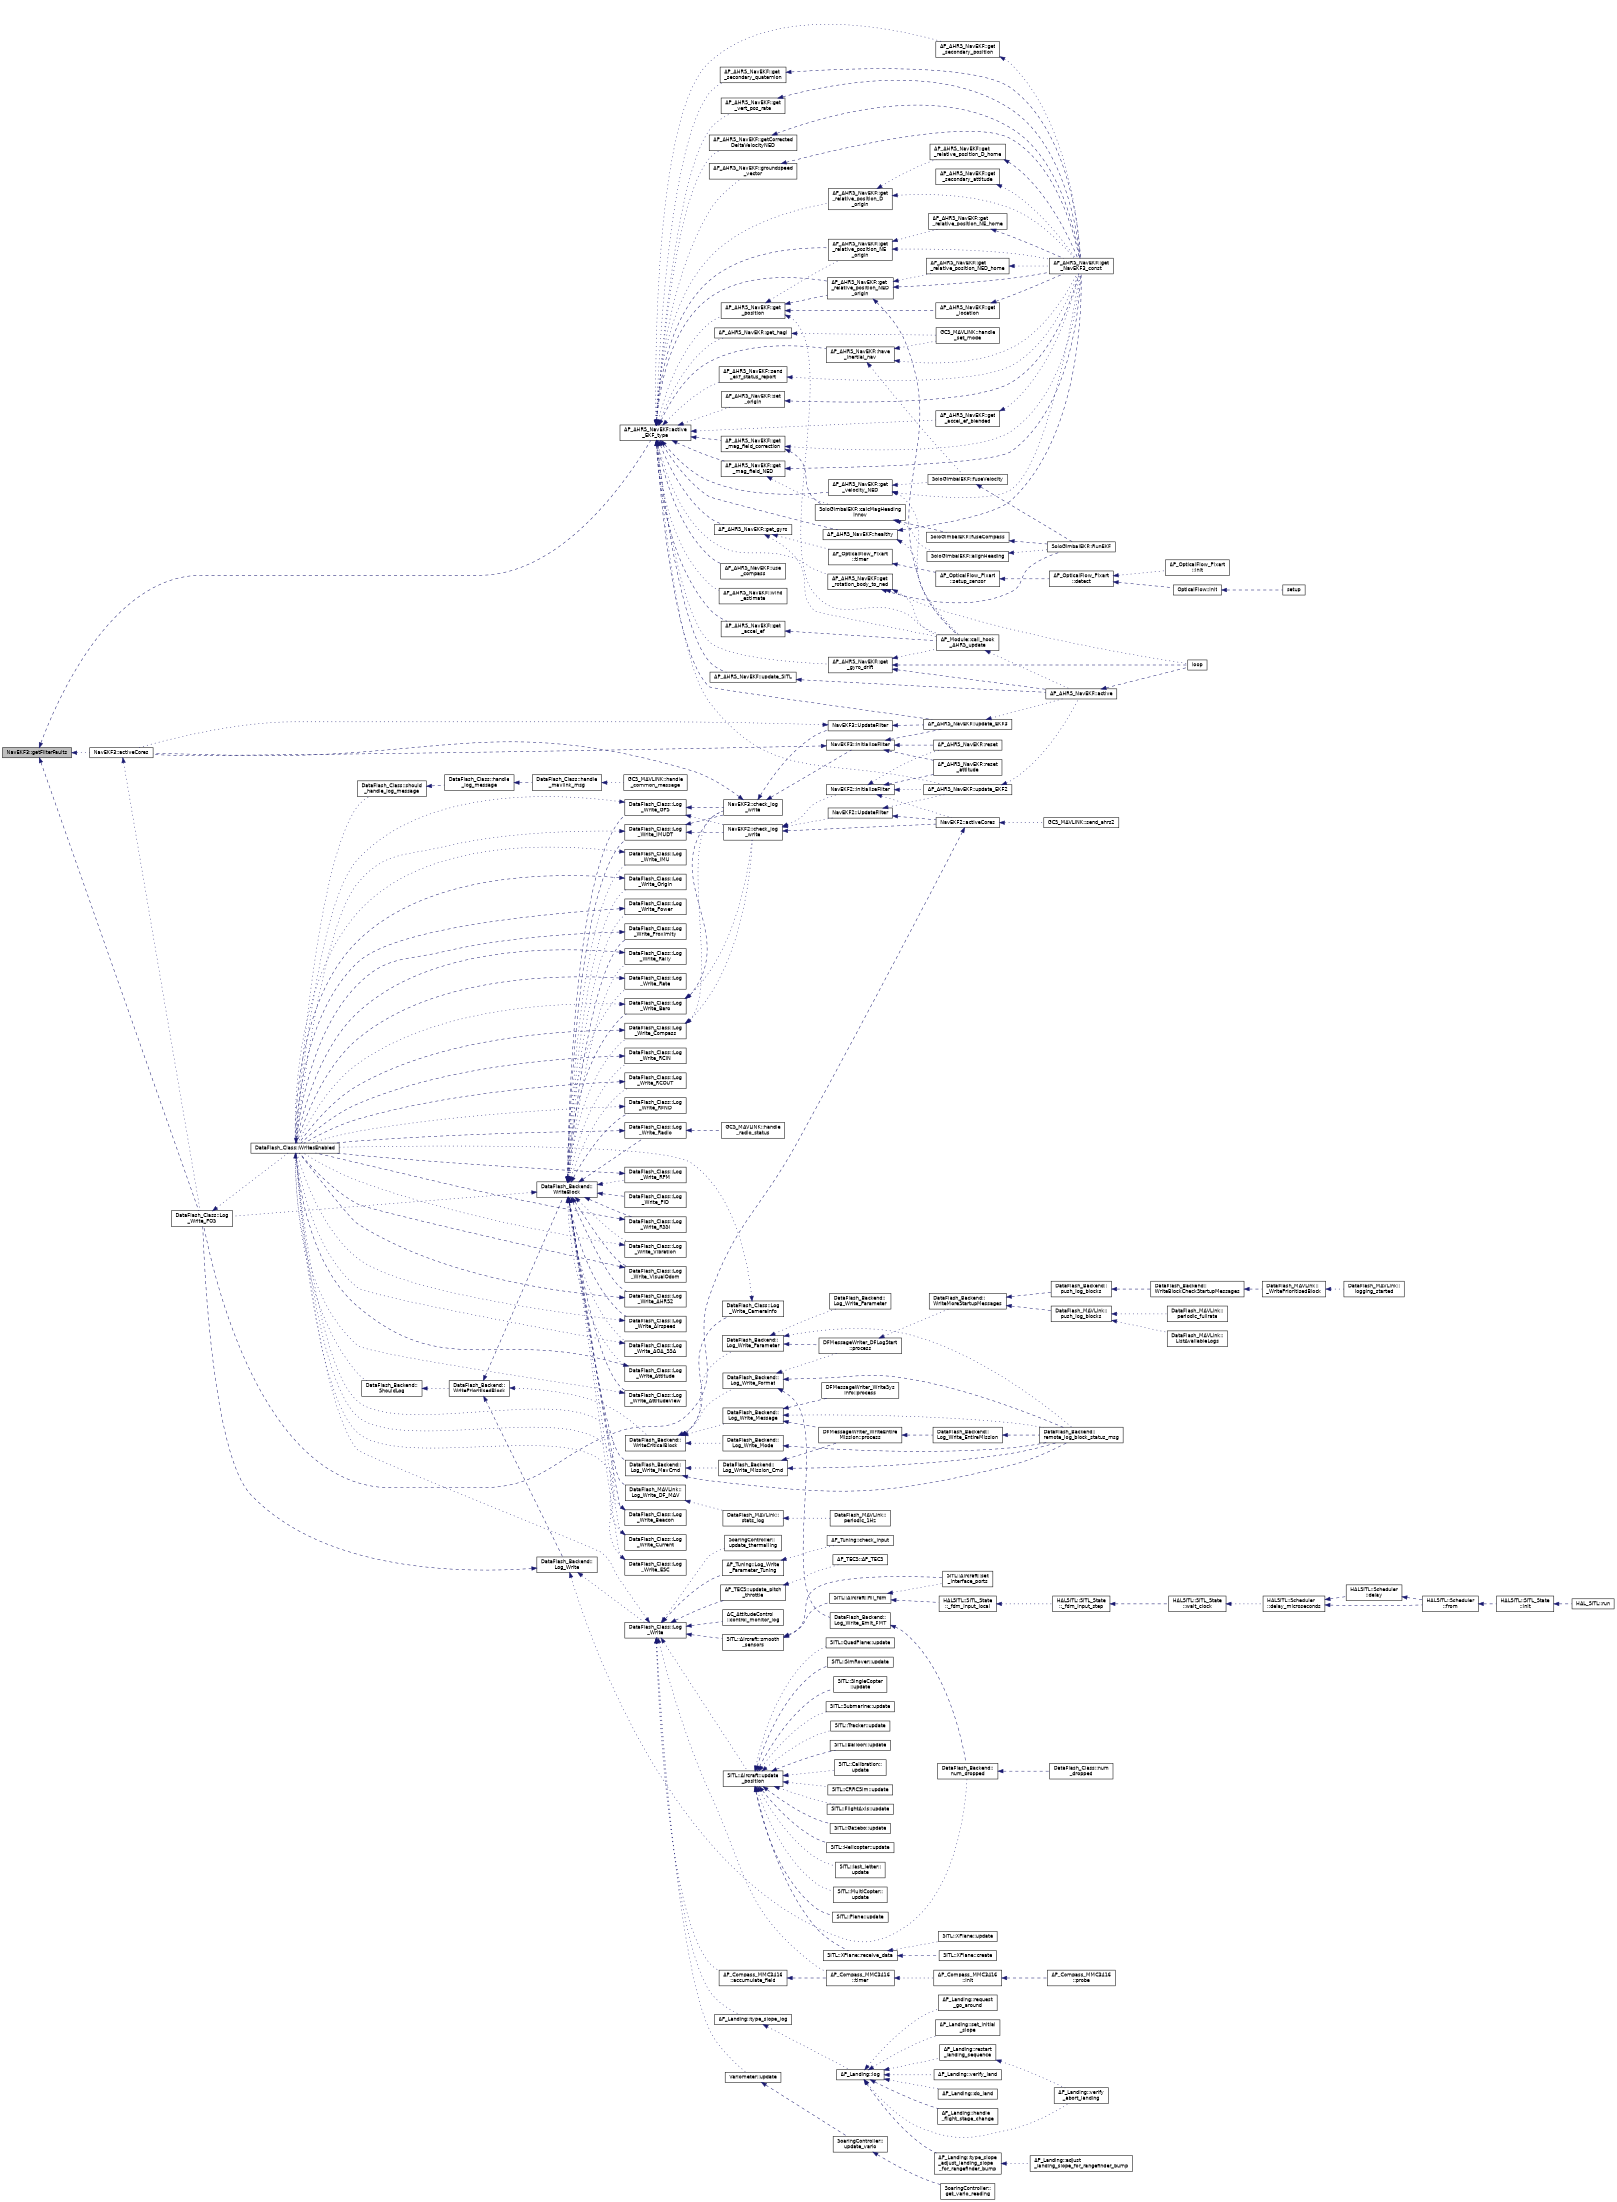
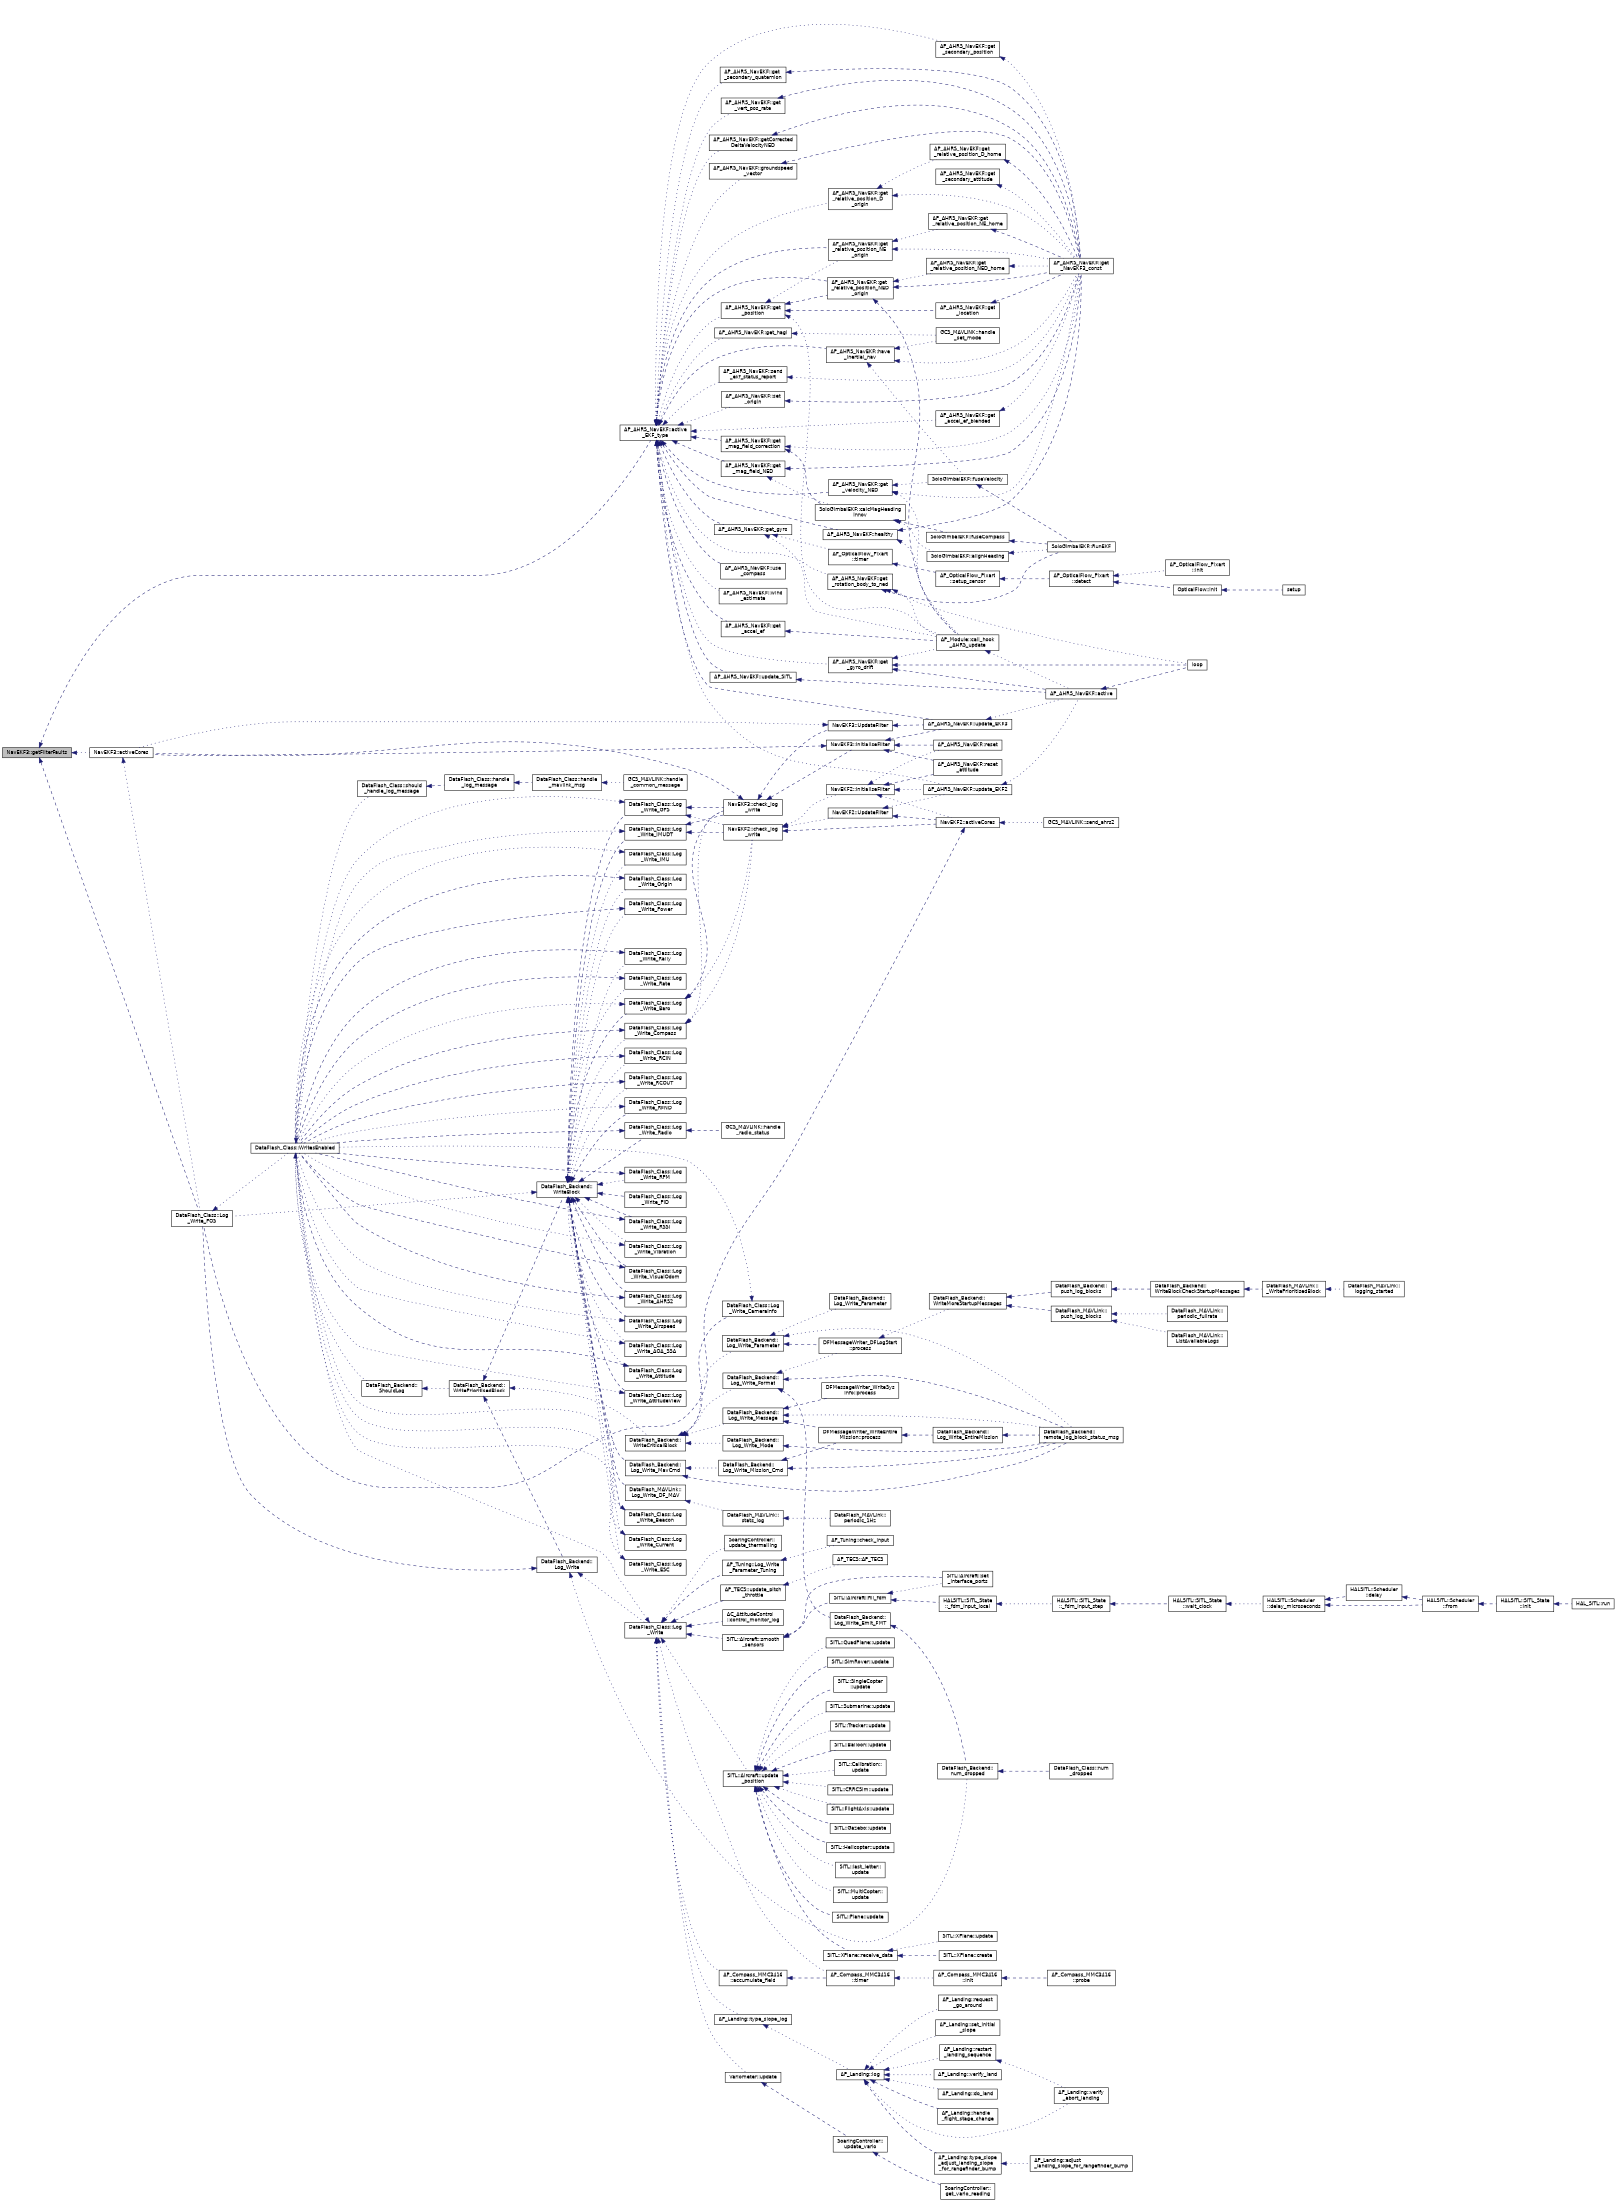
node "DataFlash_Class::Log _Write_Proximity": removed
